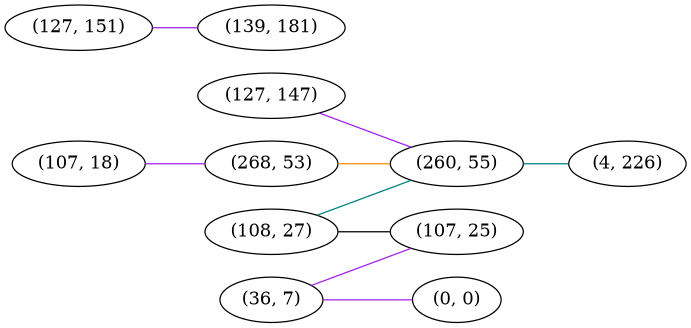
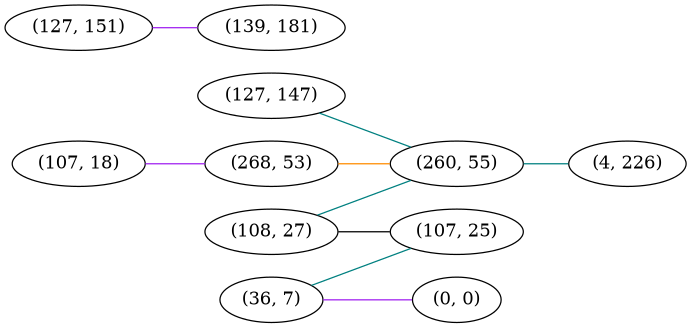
edge "(127, 147)" -- "(260, 55)": color purple -> teal
edge "(107, 25)" -- "(36, 7)": color purple -> teal
